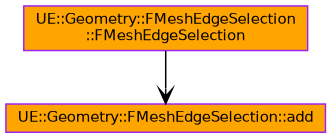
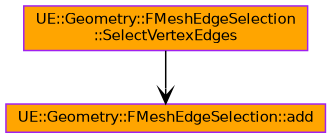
node "UE::Geometry::FMeshEdgeSelection ::FMeshEdgeSelection": label "UE::Geometry::FMeshEdgeSelection ::FMeshEdgeSelection" -> "UE::Geometry::FMeshEdgeSelection ::SelectVertexEdges"
